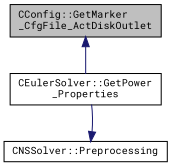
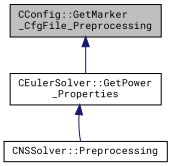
node "CConfig::GetMarker _CfgFile_ActDiskOutlet": label "CConfig::GetMarker _CfgFile_ActDiskOutlet" -> "CConfig::GetMarker _CfgFile_Preprocessing"
edge "CEulerSolver::GetPower _Properties" -> "CNSSolver::Preprocessing": reversed
